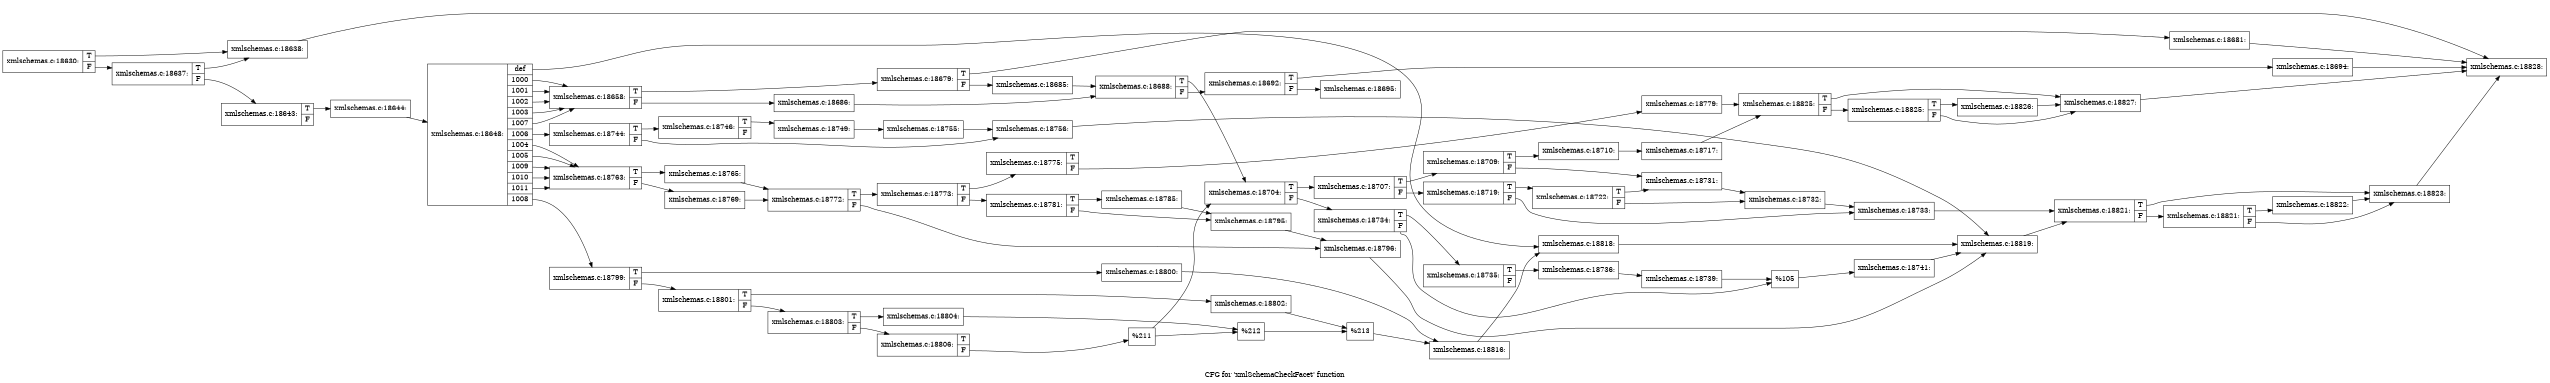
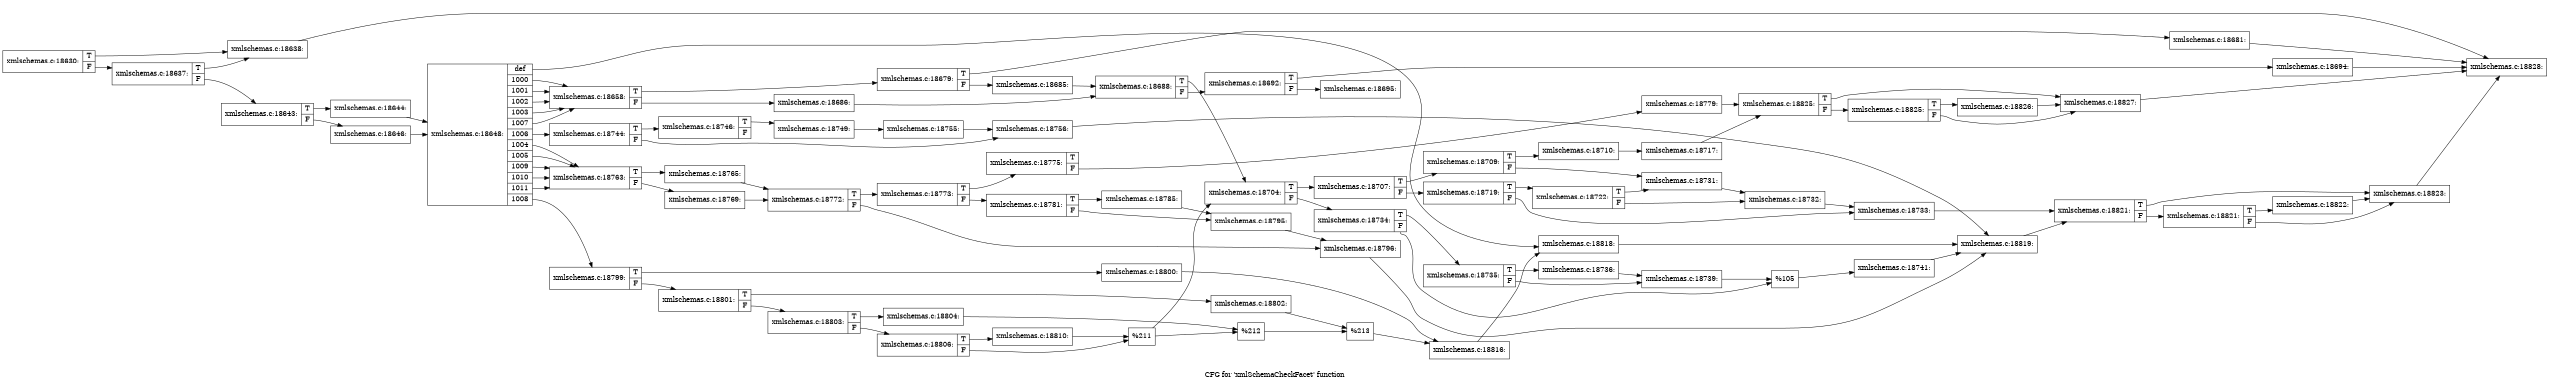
node "xmlschemas.c:18646:": added
edge "xmlschemas.c:18735:" -> "xmlschemas.c:18739:": added
node "xmlschemas.c:18810:": added
